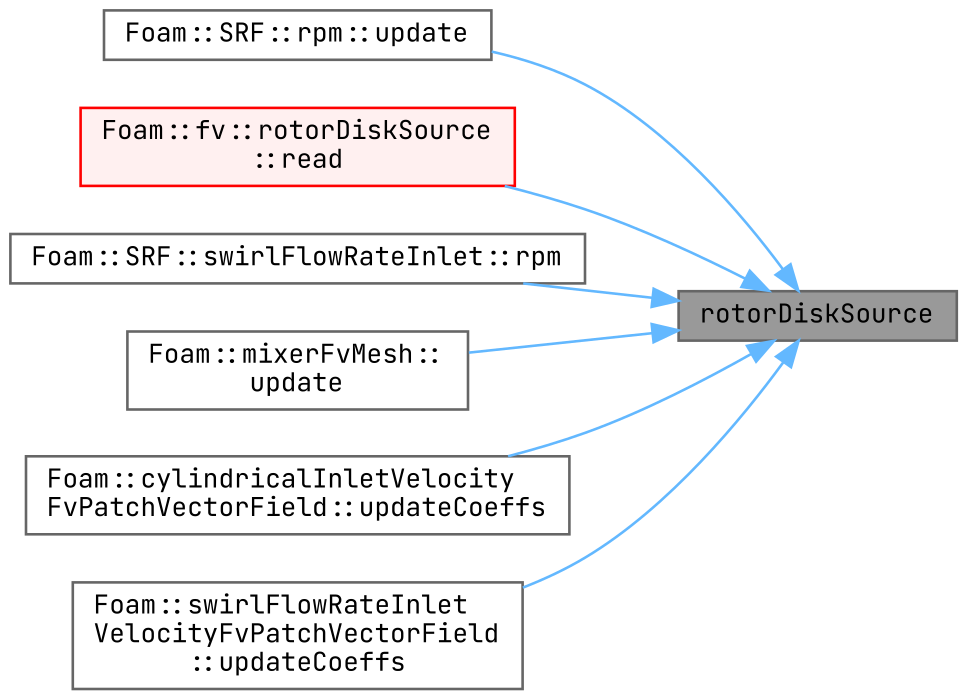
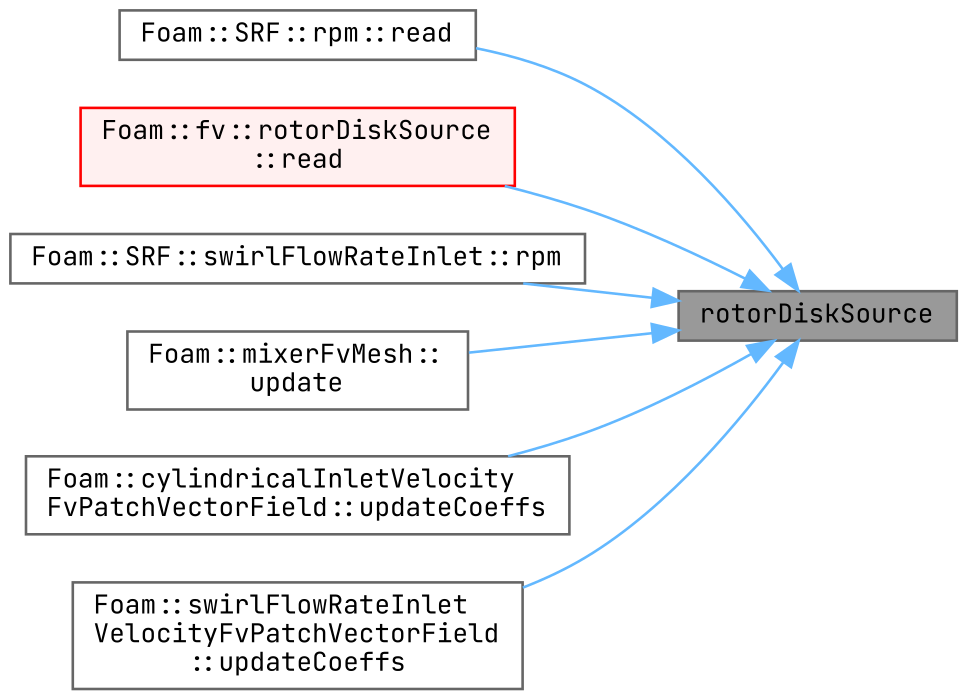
node "Foam::SRF::rpm::update": label "Foam::SRF::rpm::update" -> "Foam::SRF::rpm::read"
